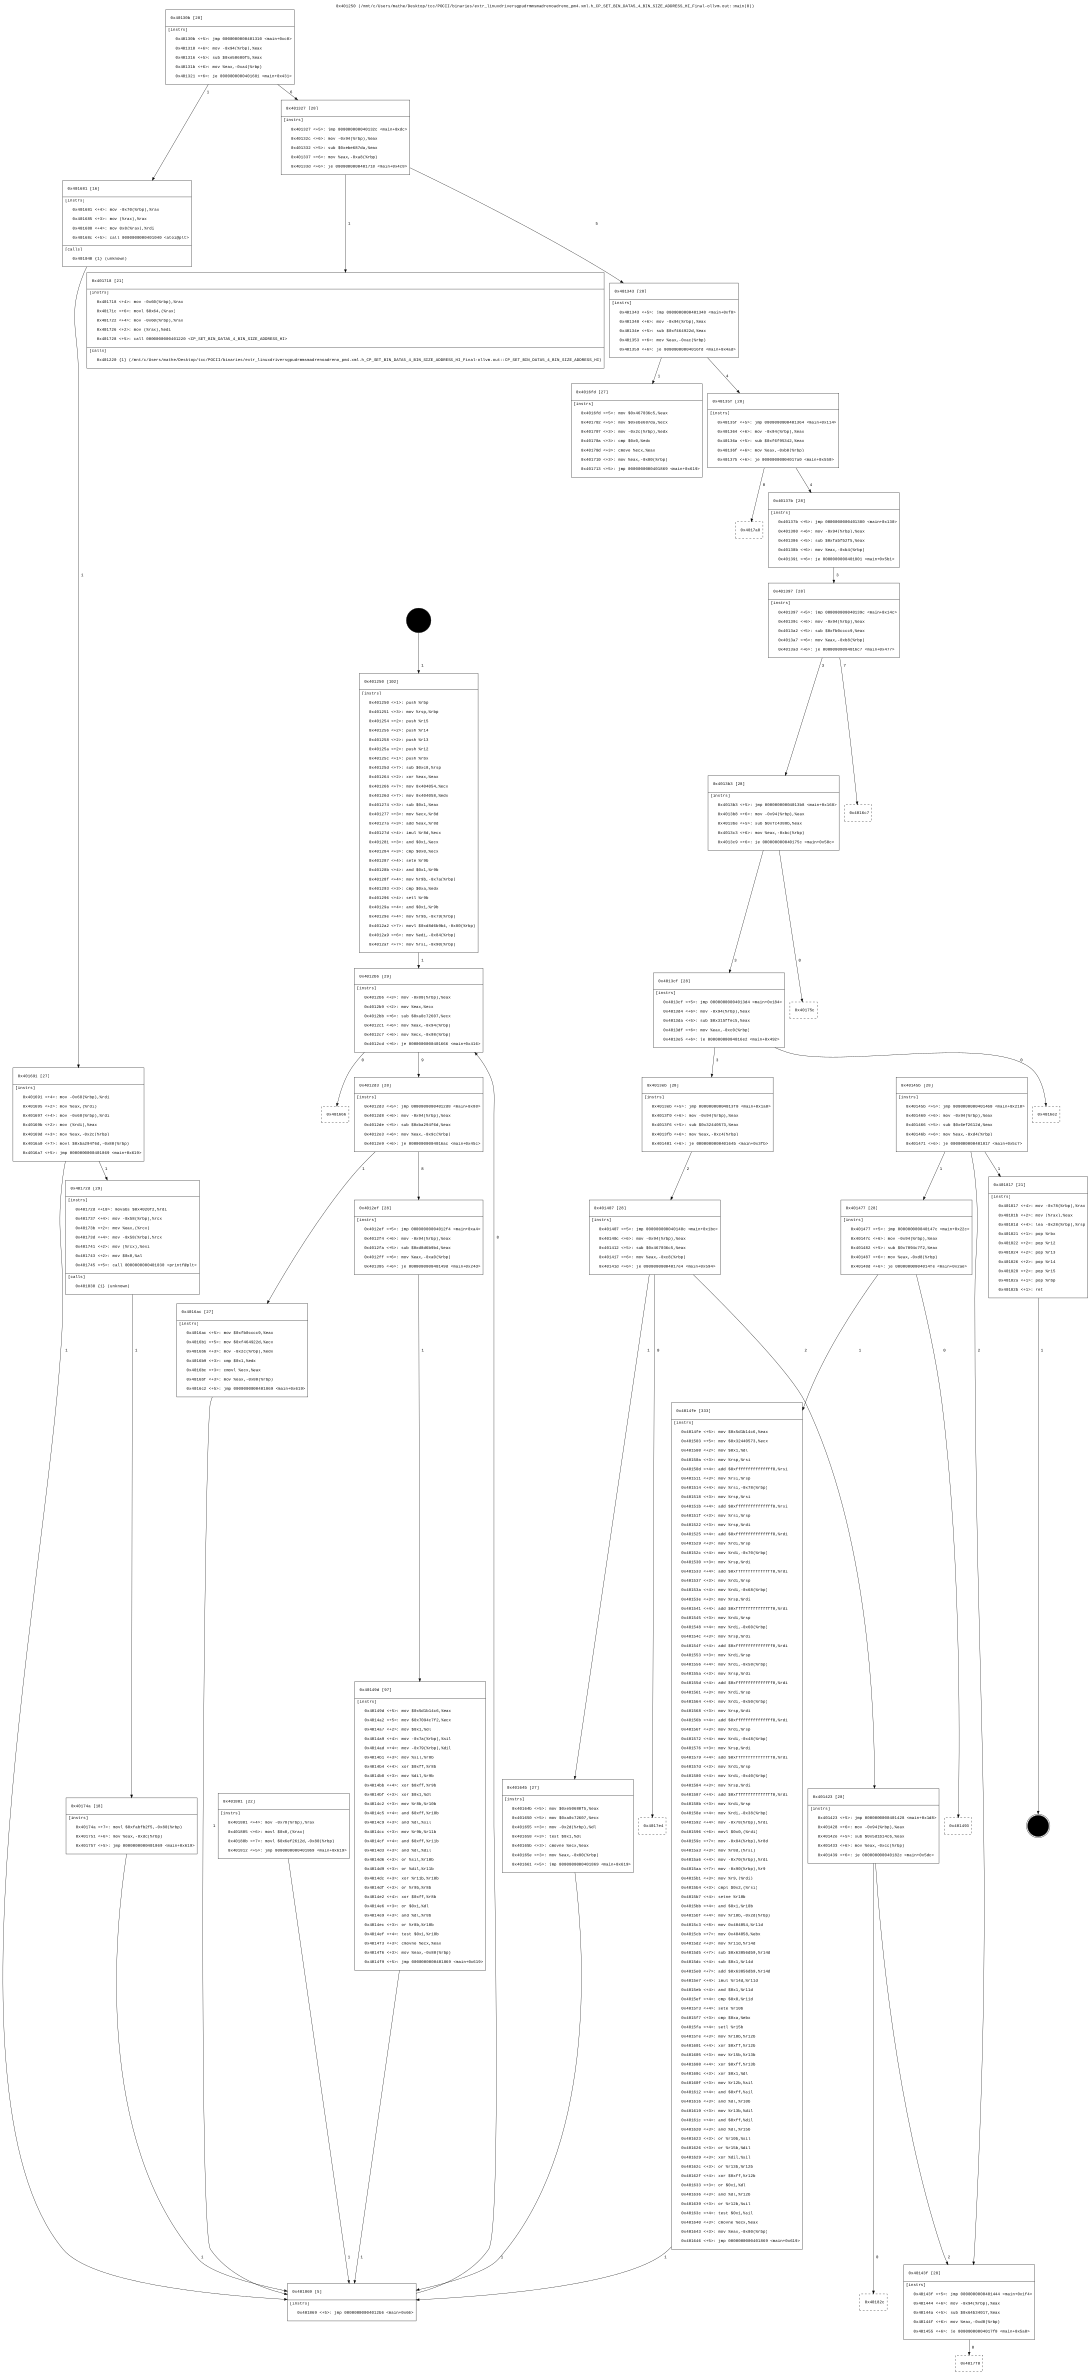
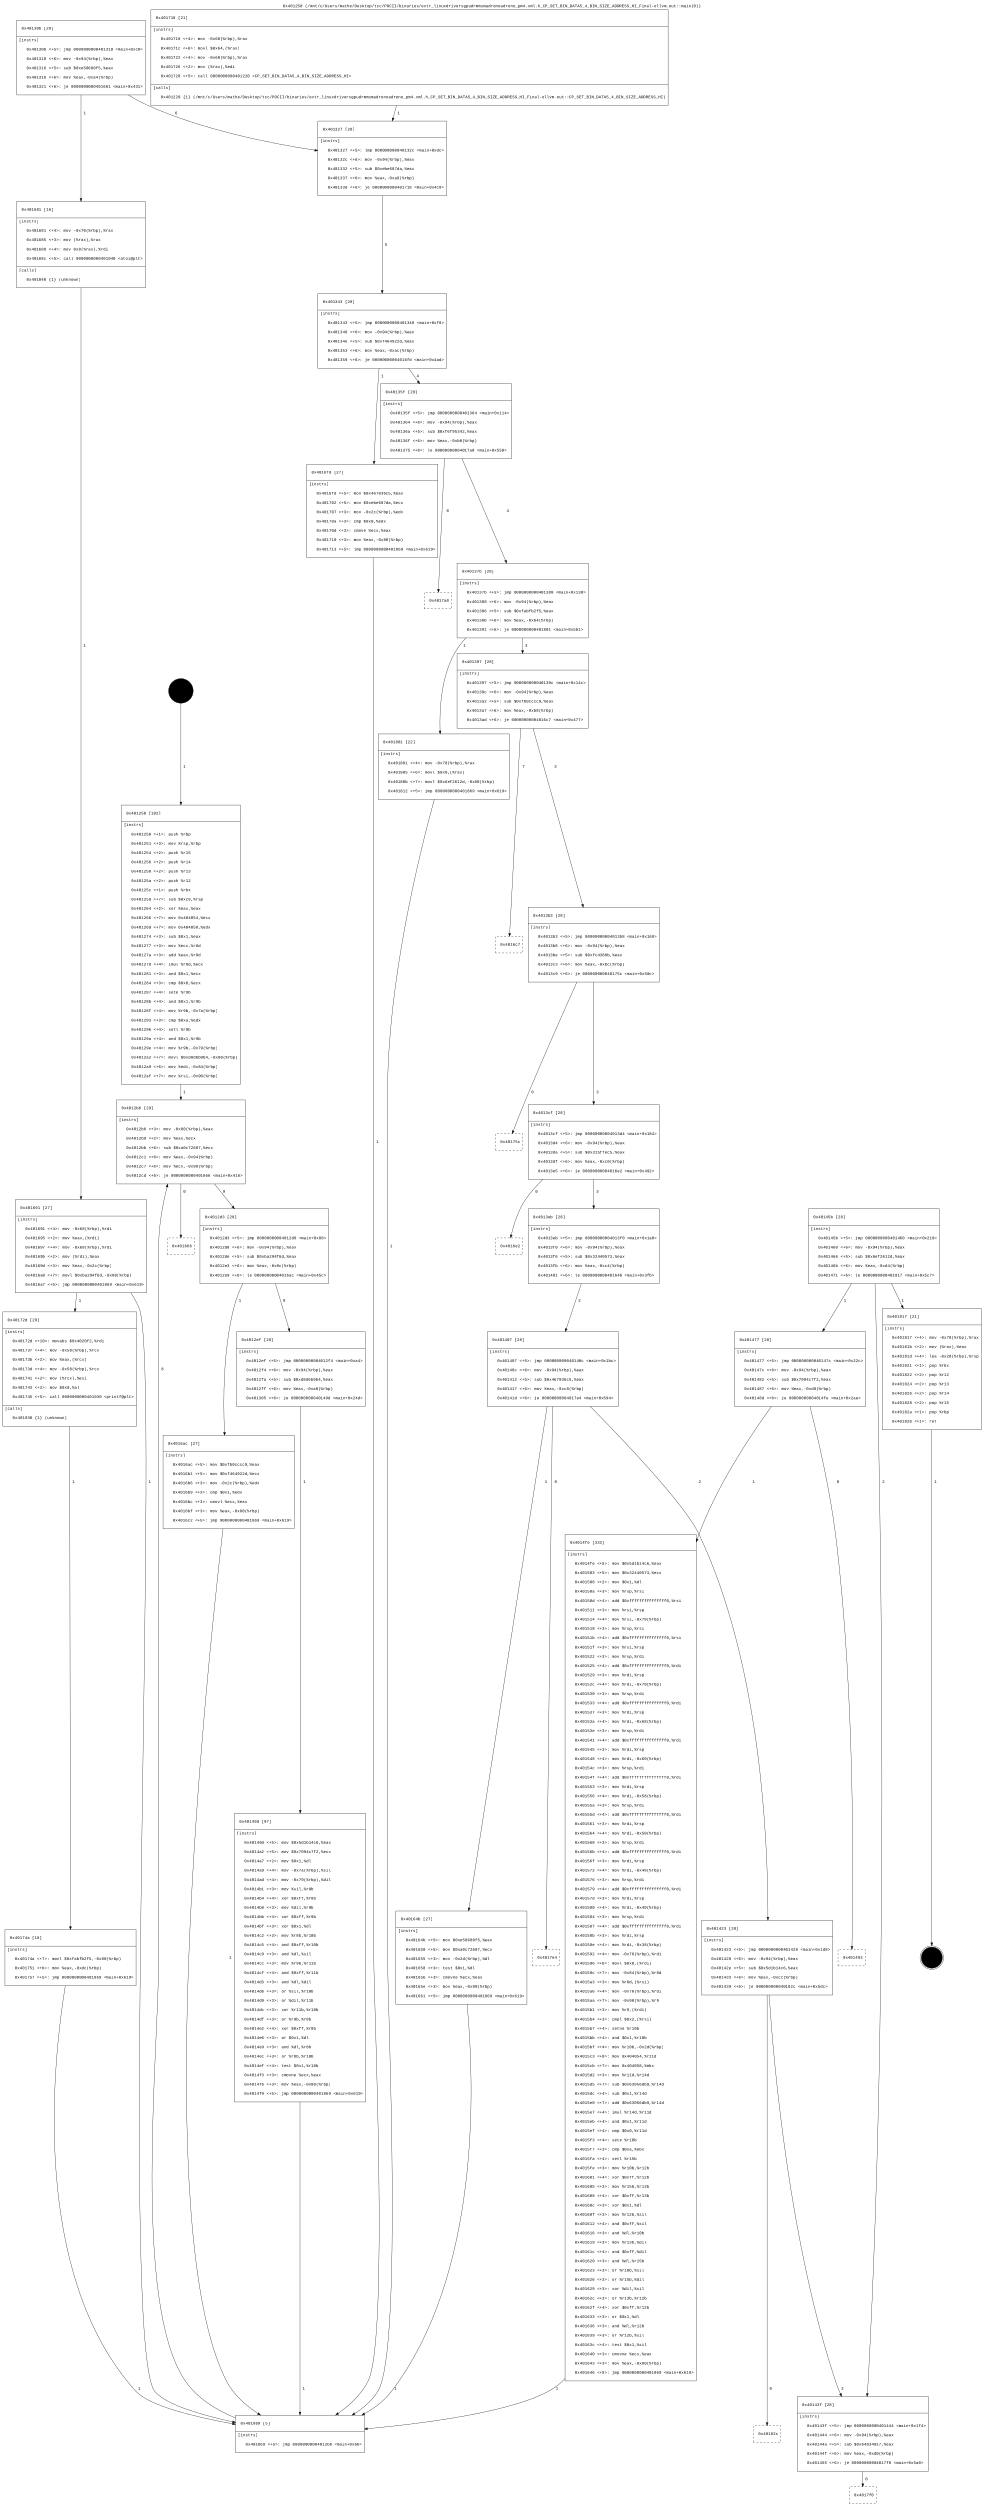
edge "0x401327 [28]" -> "0x401718 [21]": reversed
edge "0x40137b [28]" -> "0x401801 [22]": added, label "1"
edge "0x4016fd [27]" -> "0x401869 [5]": added, label "1"
